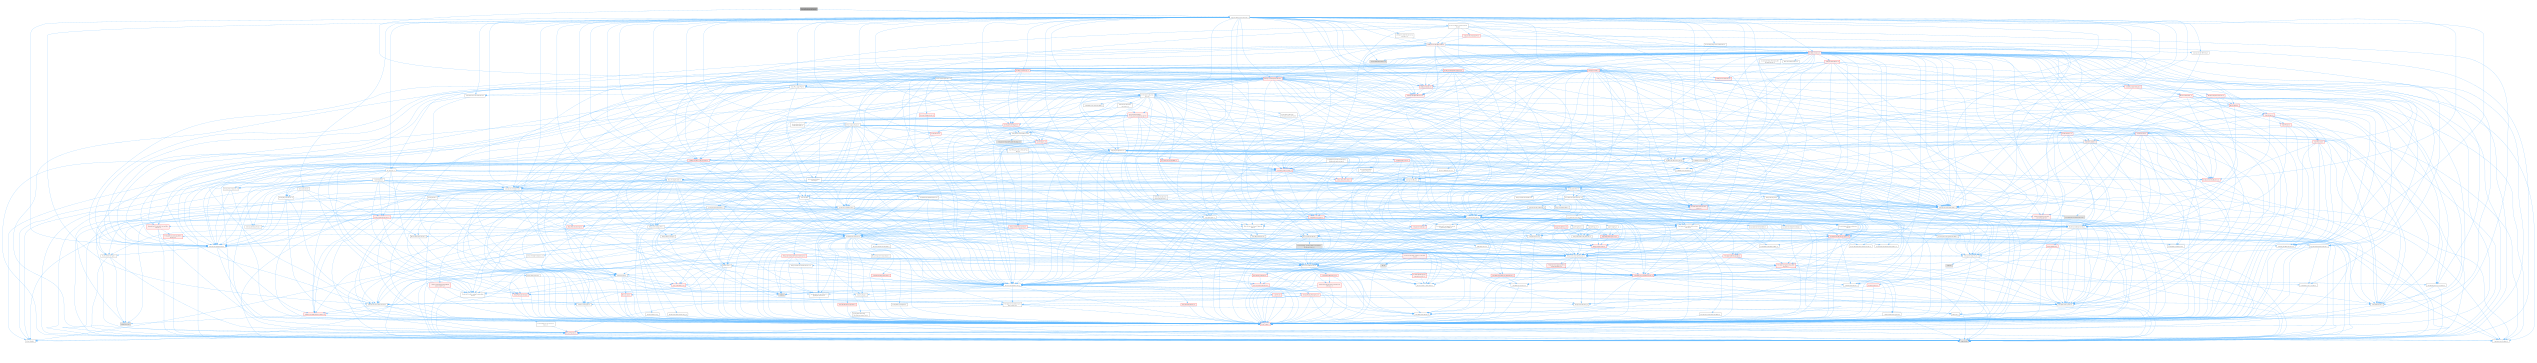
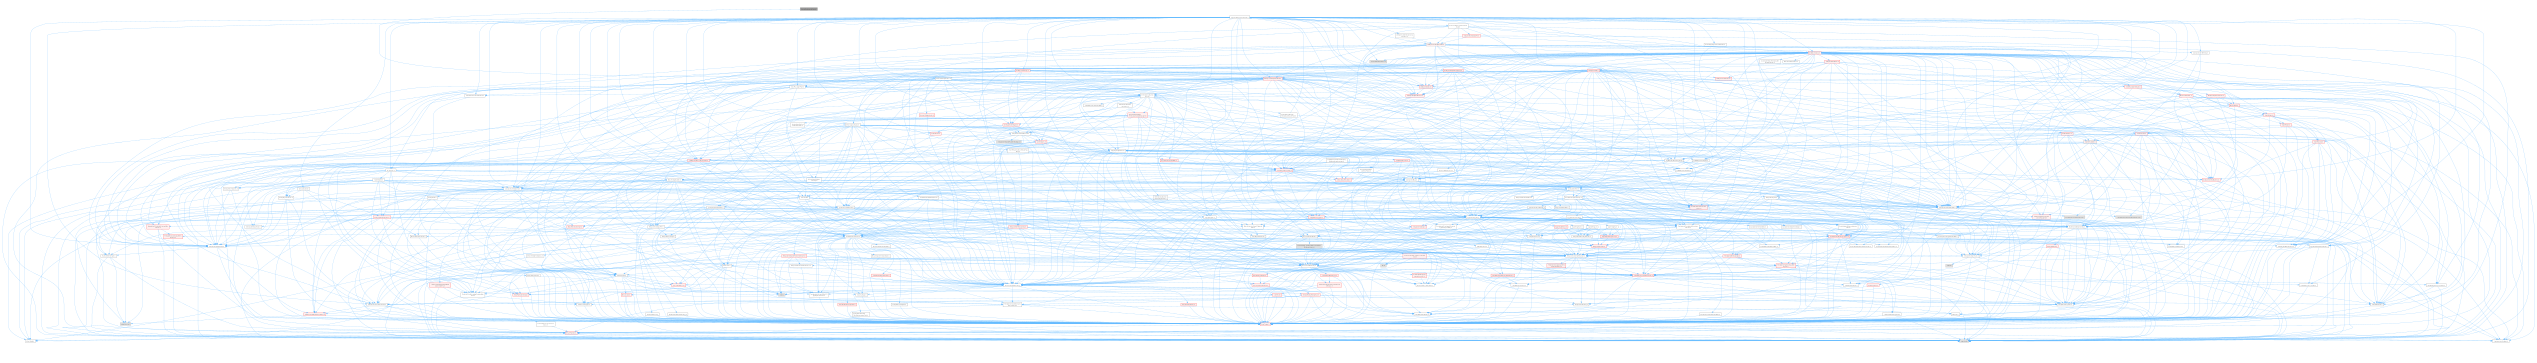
edge "AssetReferenceFixer.h" -> "AssetRegistry/AssetData.h": now "Internationalization /StringTableCoreFwd.h" -> "AssetRegistry/AssetData.h"
node "Containers/UnrealStringIncludes.h.inl": added
